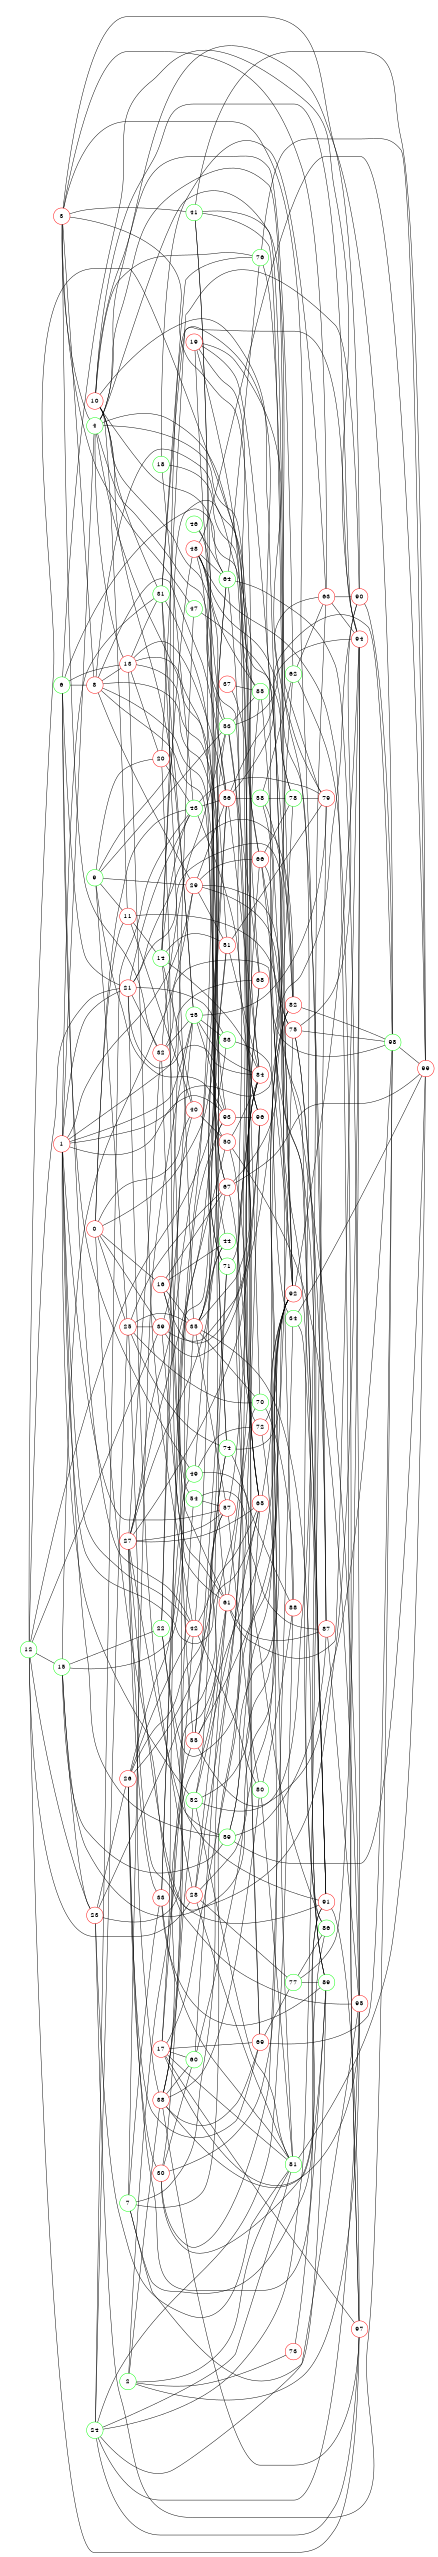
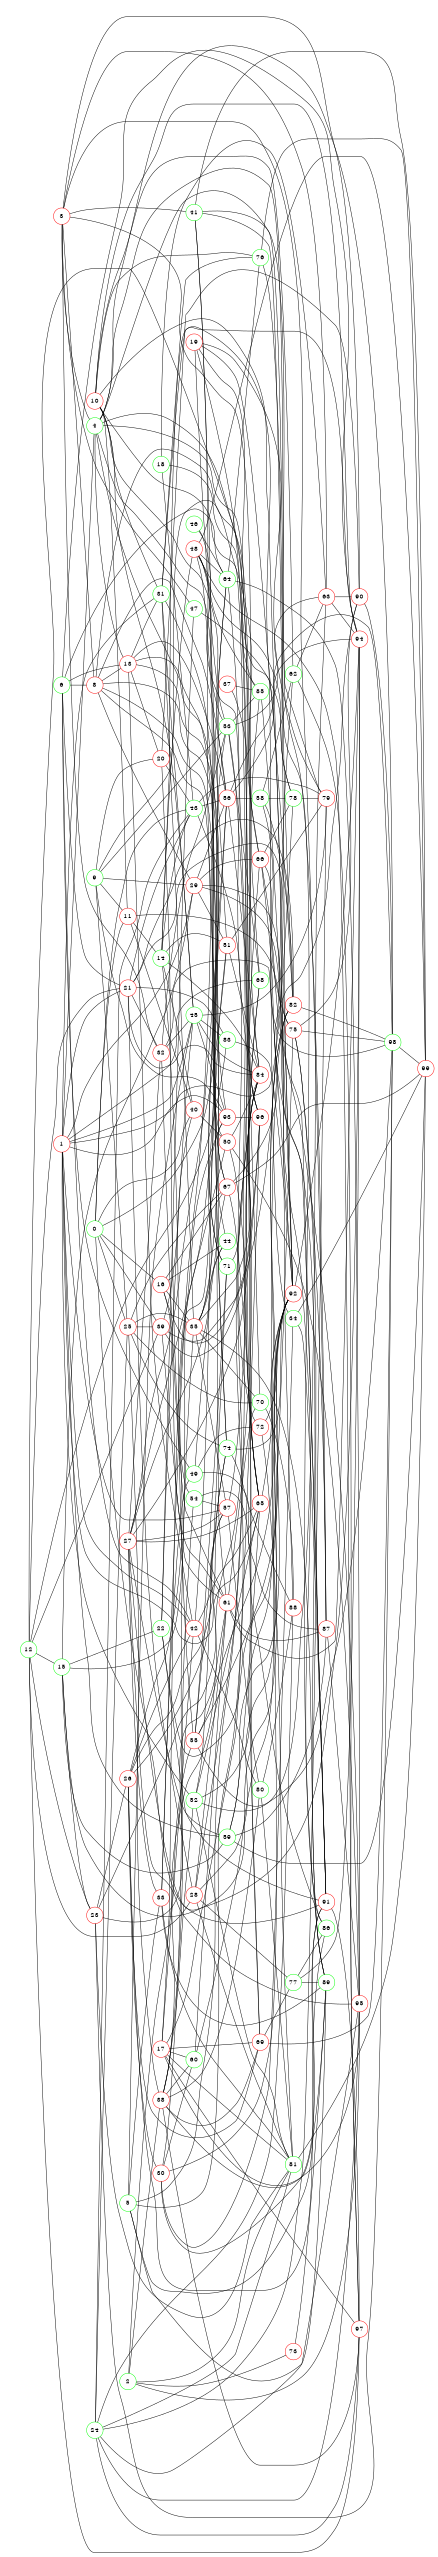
node "68": color red -> green
node "0": color red -> green
node "7": label "7" -> "5"
